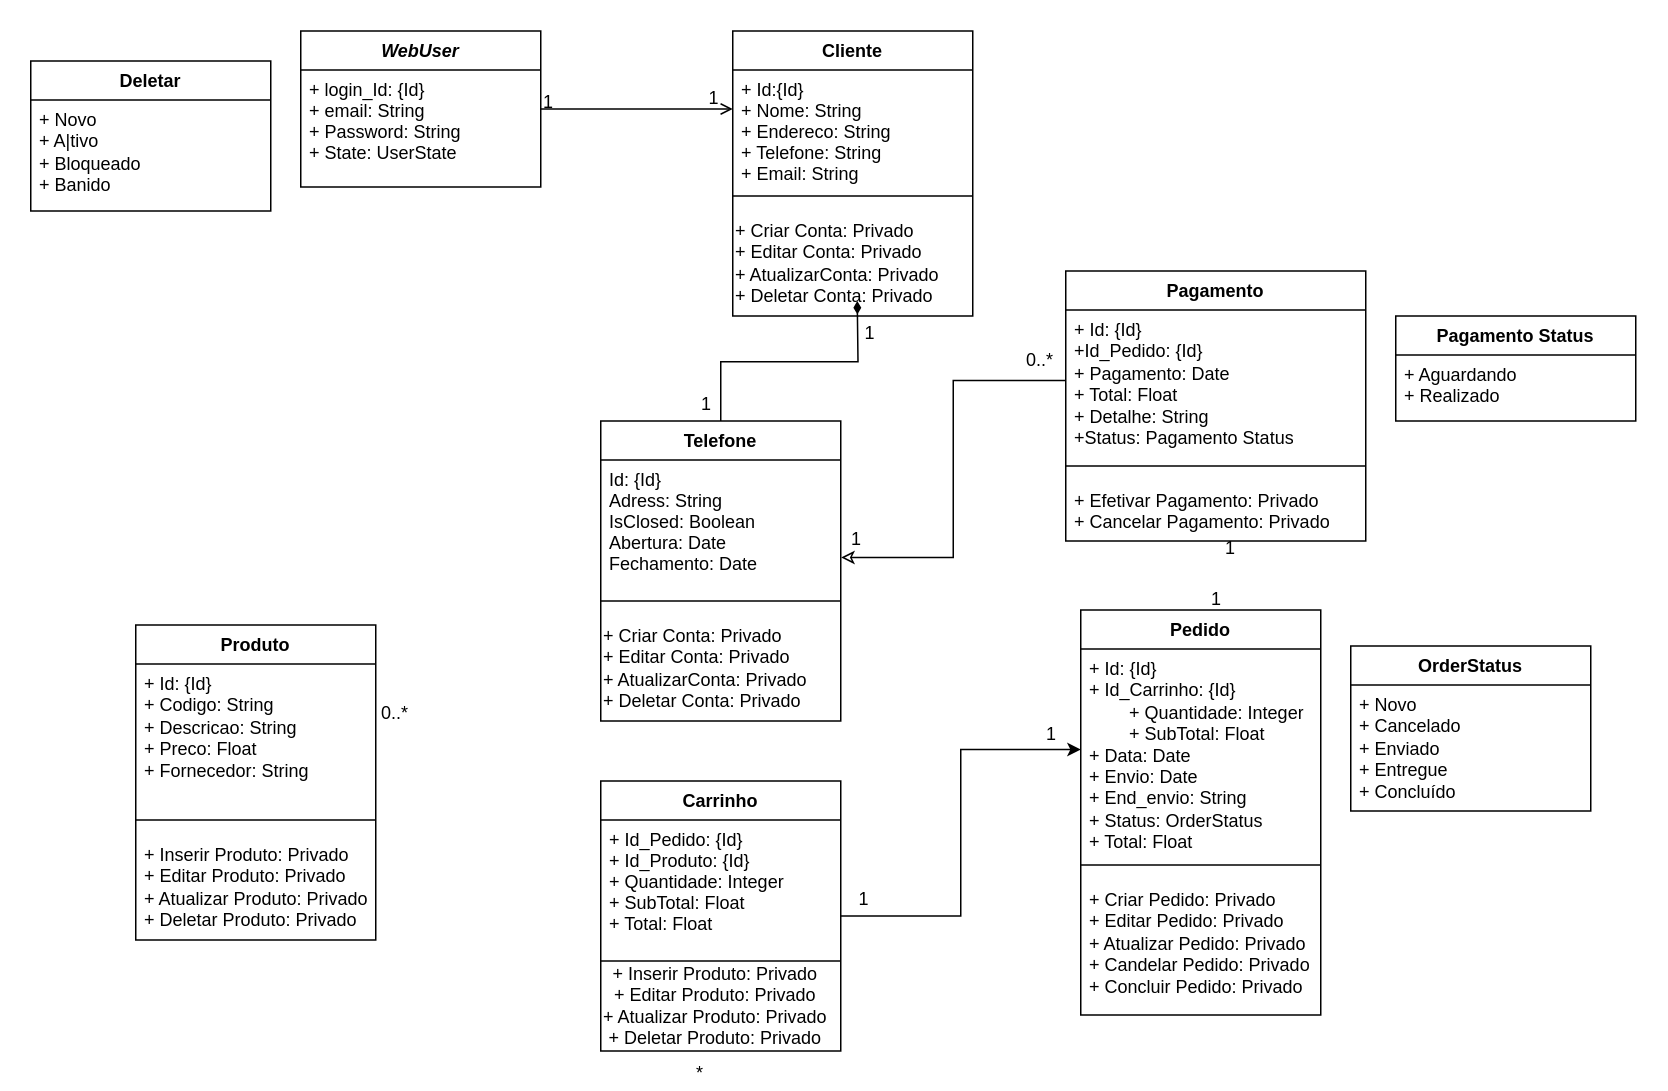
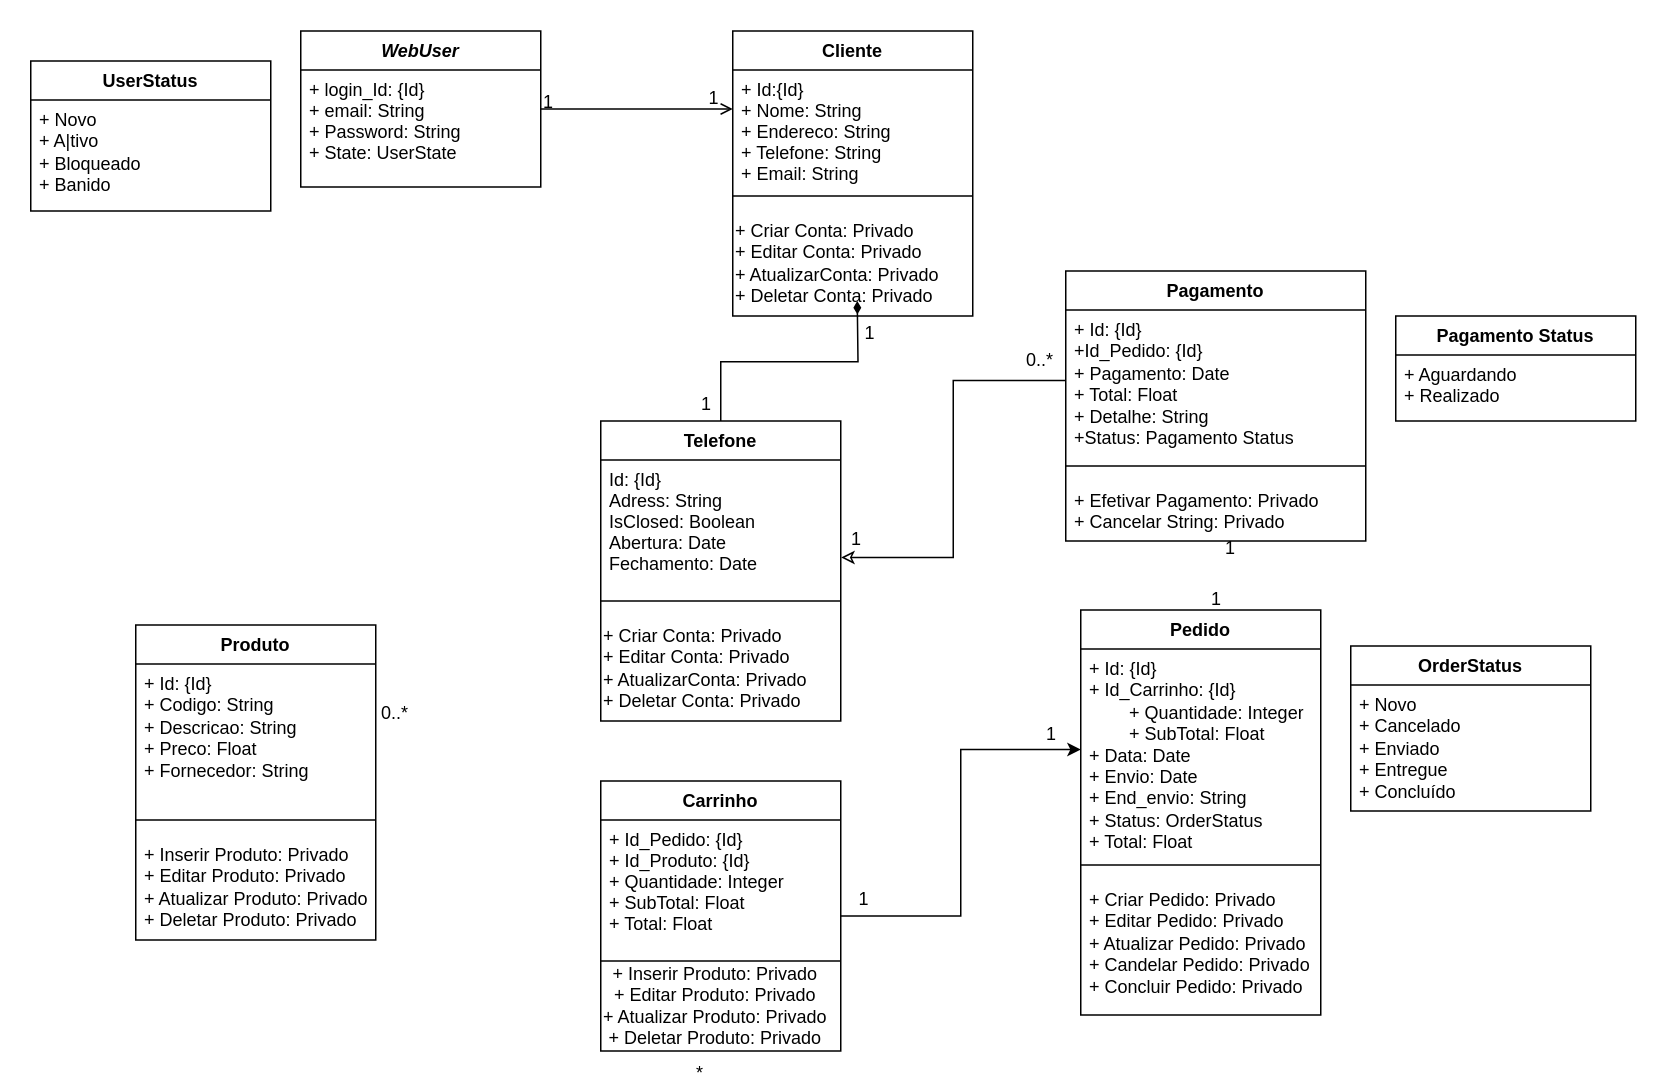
node "Deletar": label "Deletar" -> "UserStatus"
node "+ Efetivar Pagamento: Privado + Cancelar Pagamento: Privado": label "+ Efetivar Pagamento: Privado + Cancelar Pagamento: Privado" -> "+ Efetivar Pagamento: Privado + Cancelar String: Privado"
